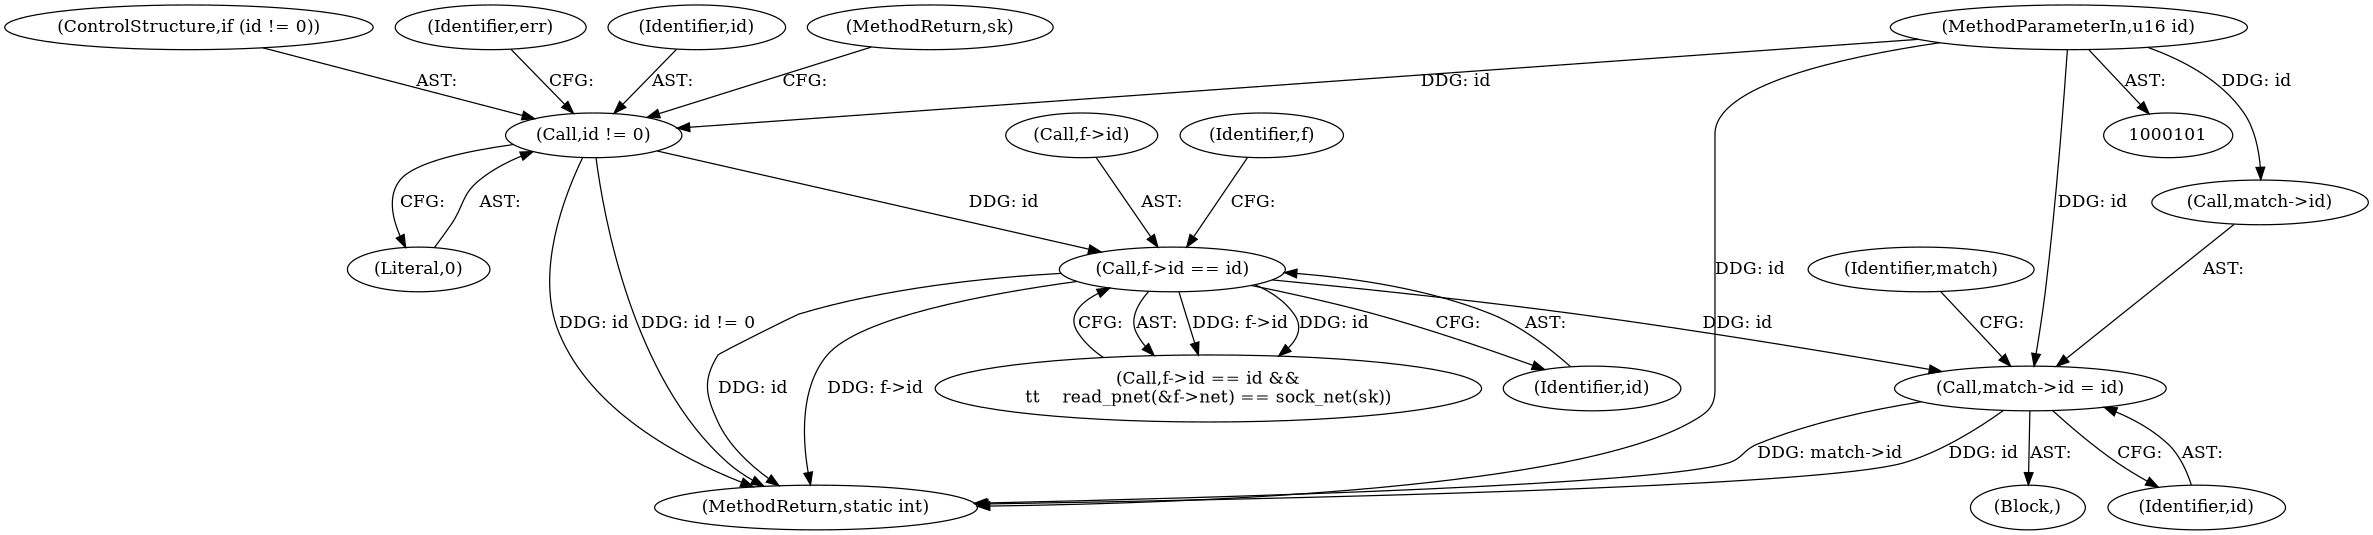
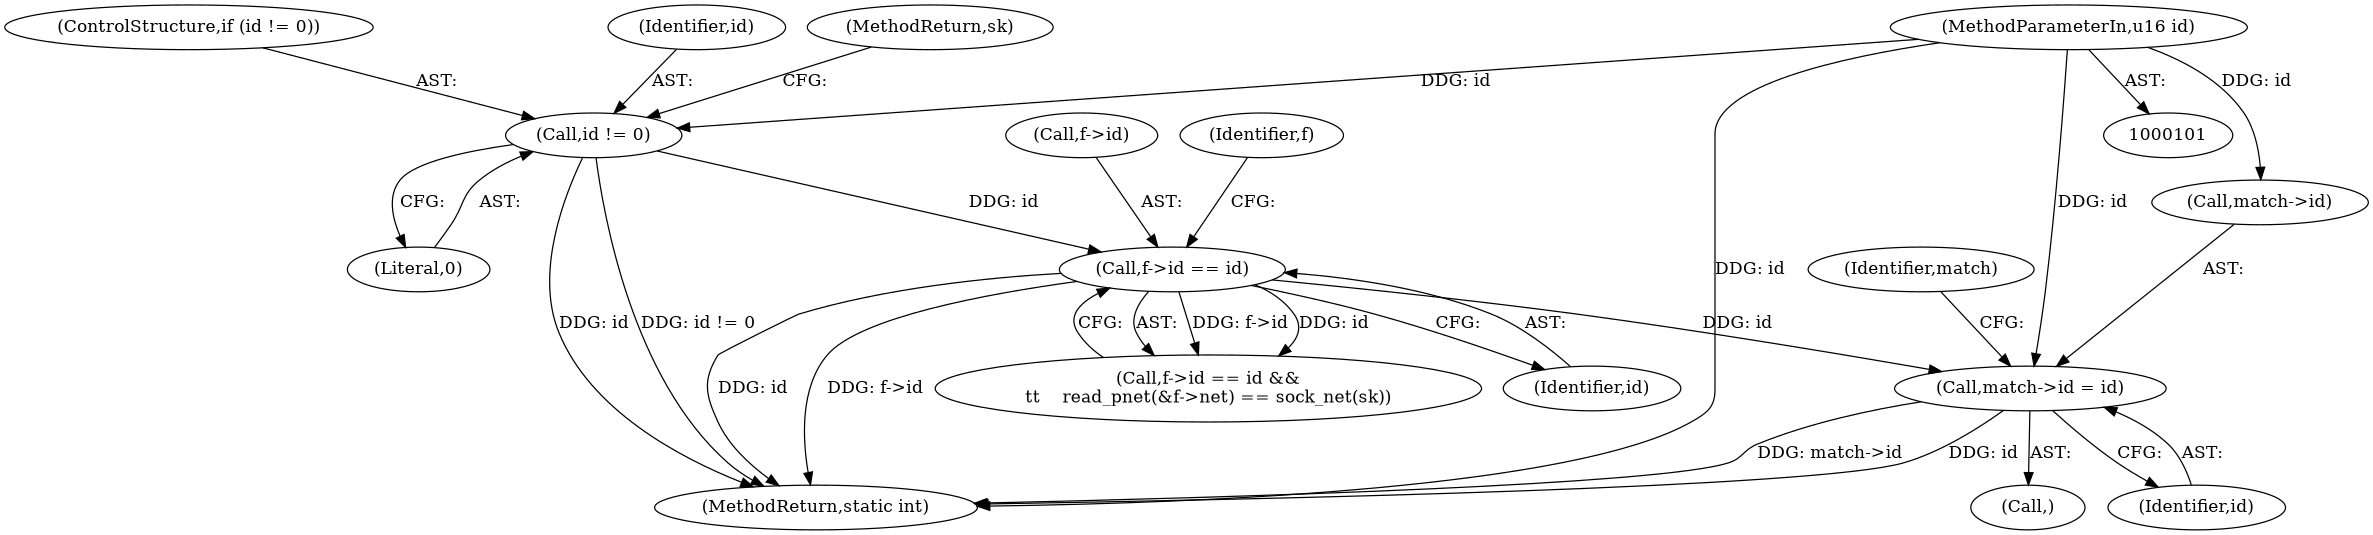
node "(Identifier,err)": removed
node "(Block,)": label "(Block,)" -> "(Call,)"
